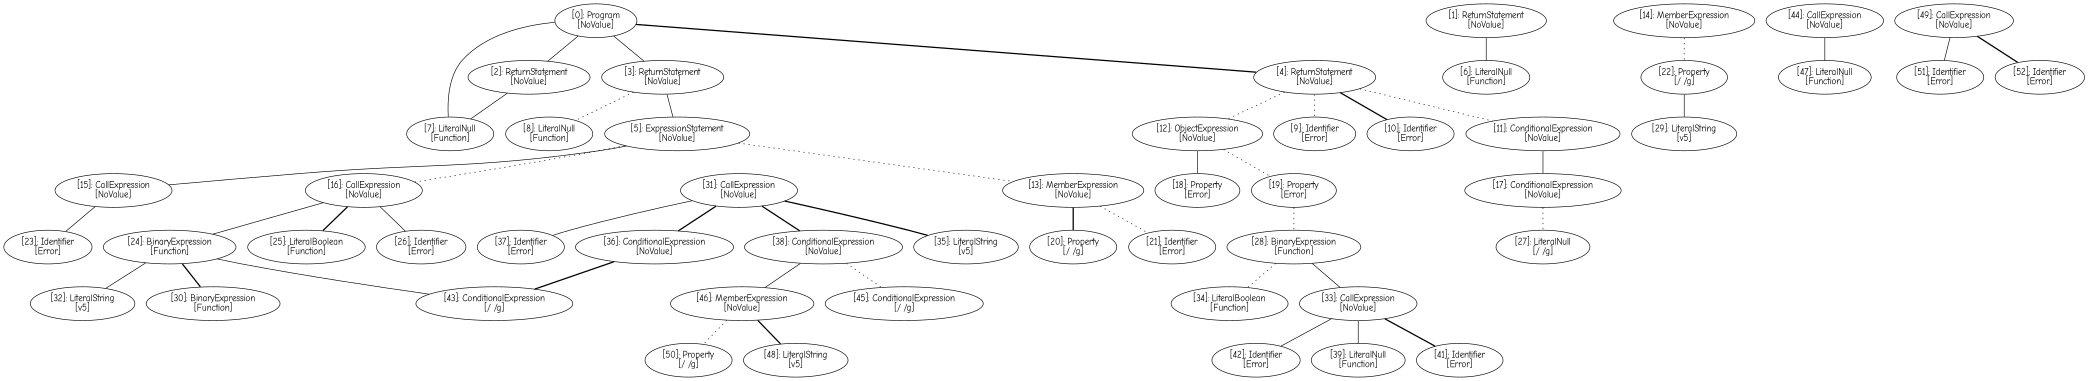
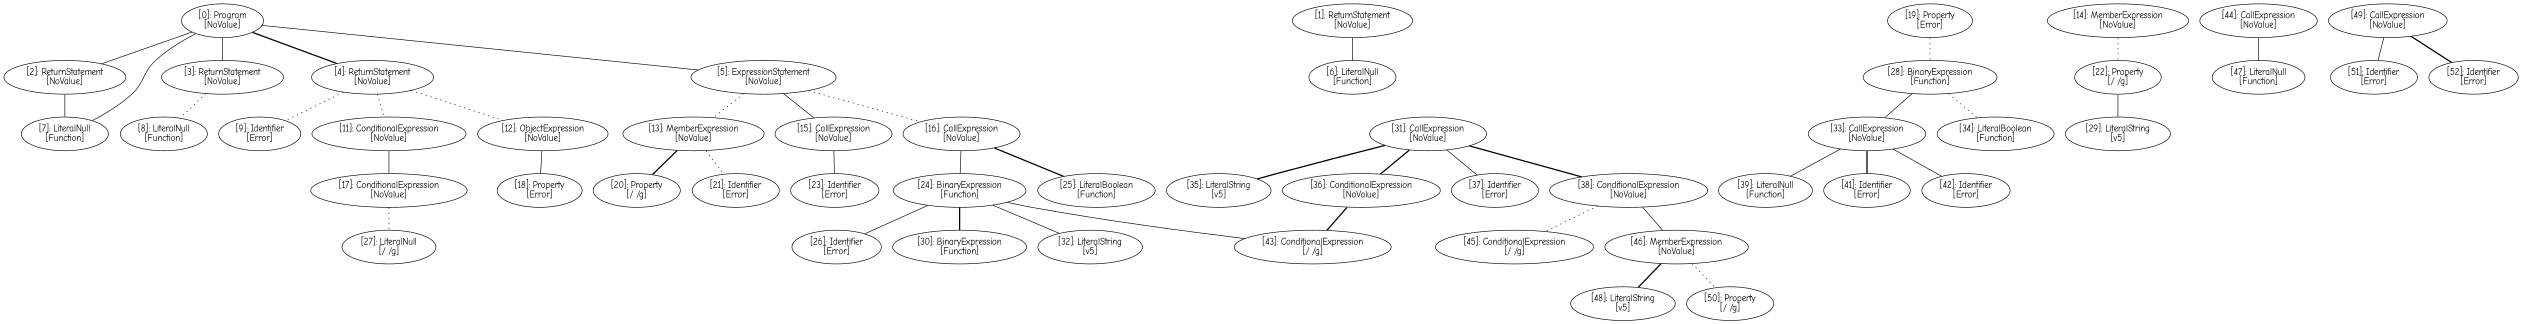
edge "[3]: ReturnStatement [NoValue]" -- "[5]: ExpressionStatement [NoValue]": now "[0]: Program [NoValue]" -- "[5]: ExpressionStatement [NoValue]"
node "[10]: Identifier [Error]": removed
edge "[12]: ObjectExpression [NoValue]" -- "[19]: Property [Error]": removed
edge "[16]: CallExpression [NoValue]" -- "[26]: Identifier [Error]": now "[24]: BinaryExpression [Function]" -- "[26]: Identifier [Error]"
